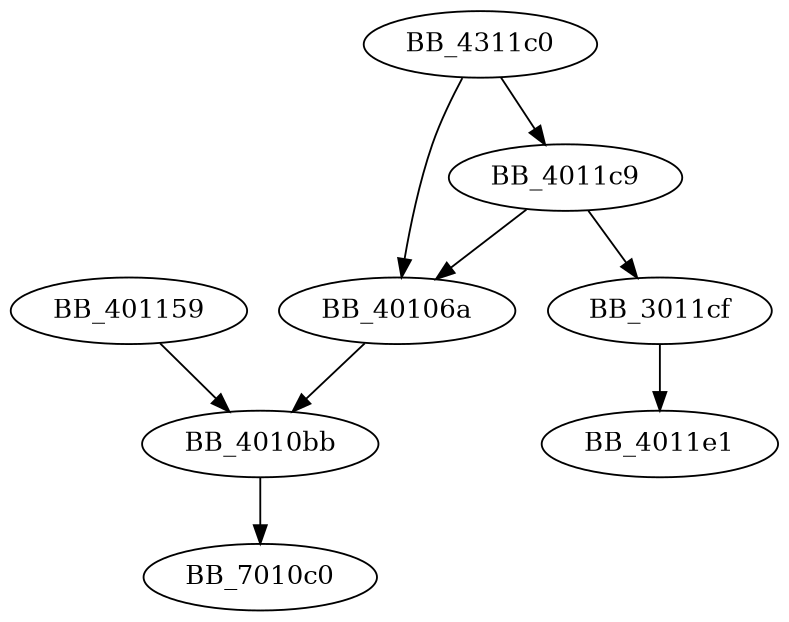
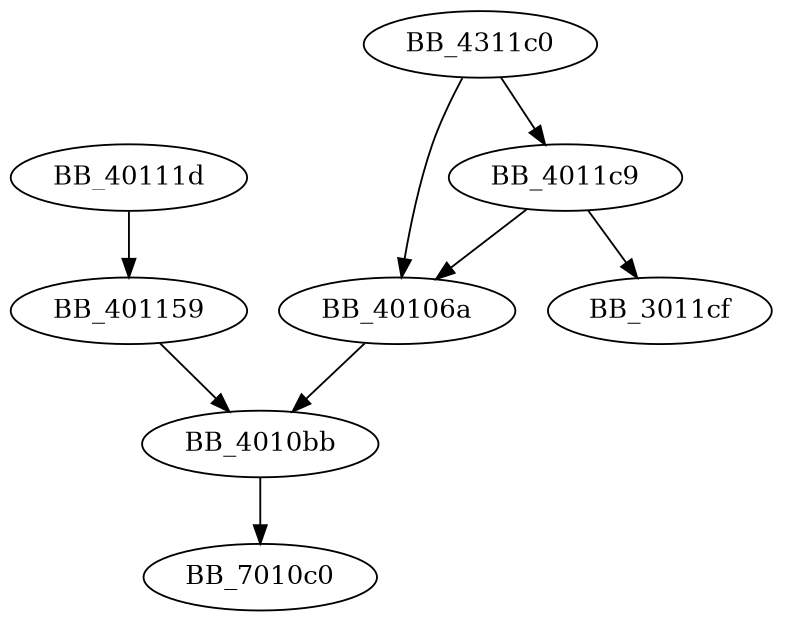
node "BB_40111d": added
node "BB_4011e1": removed
